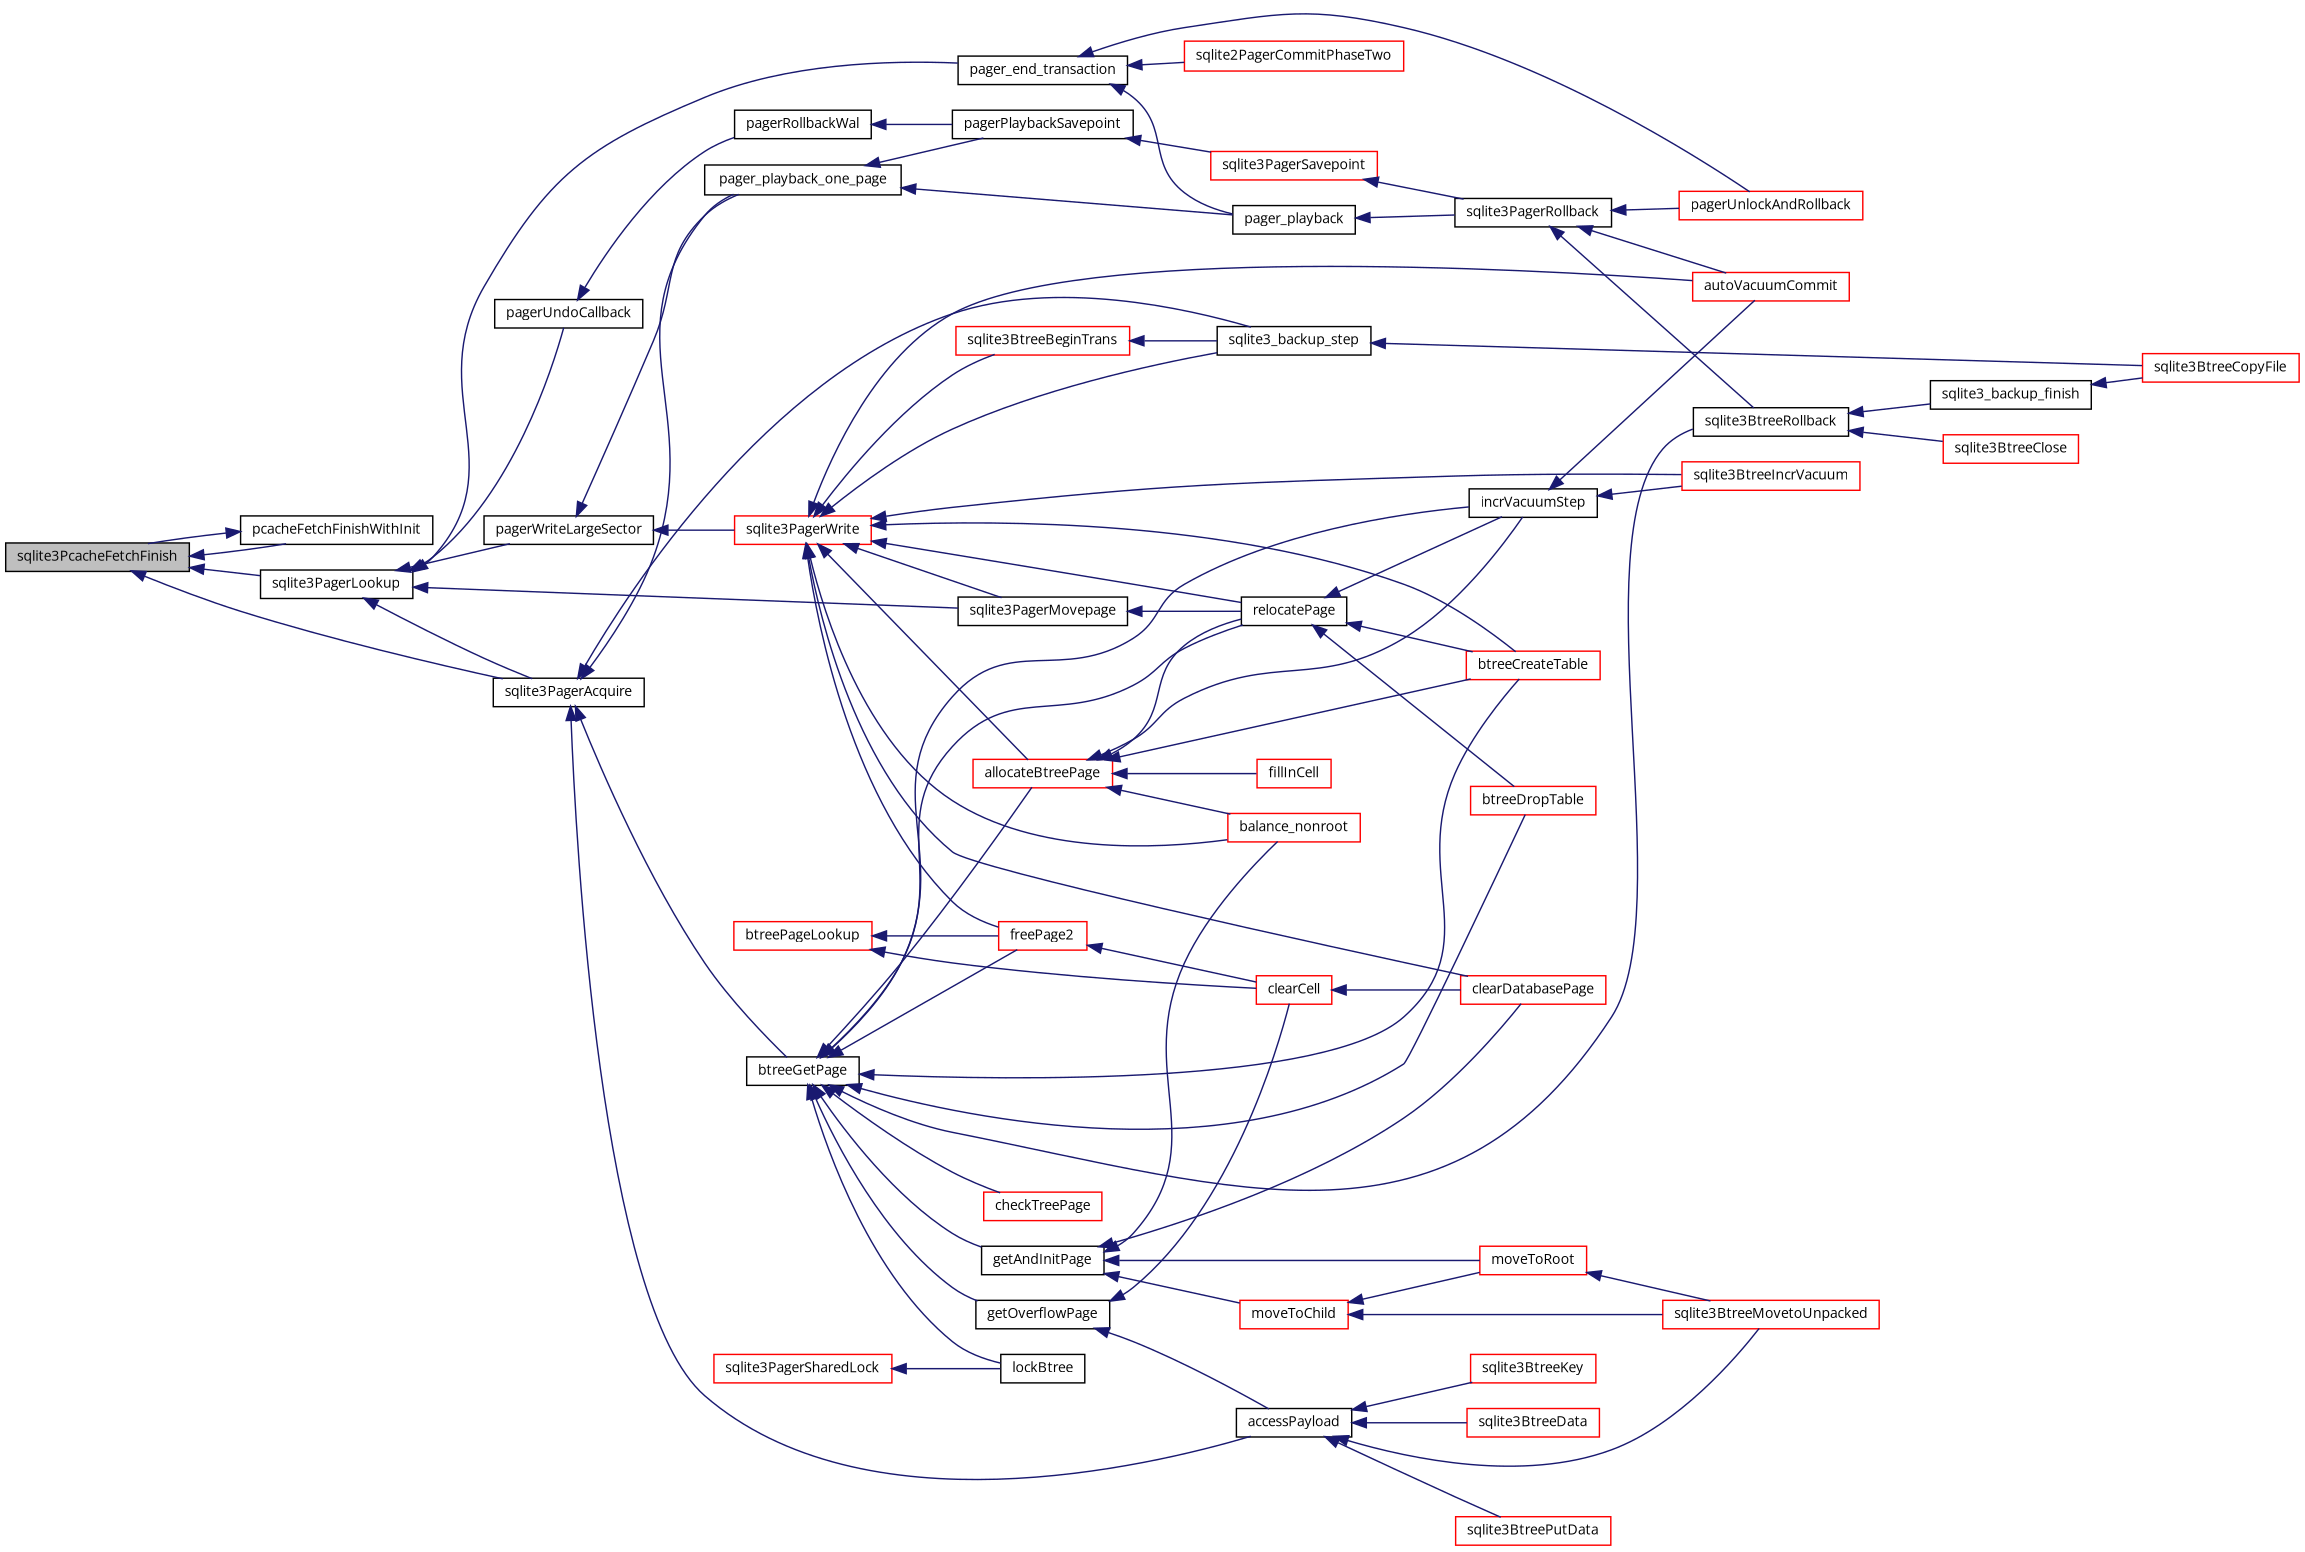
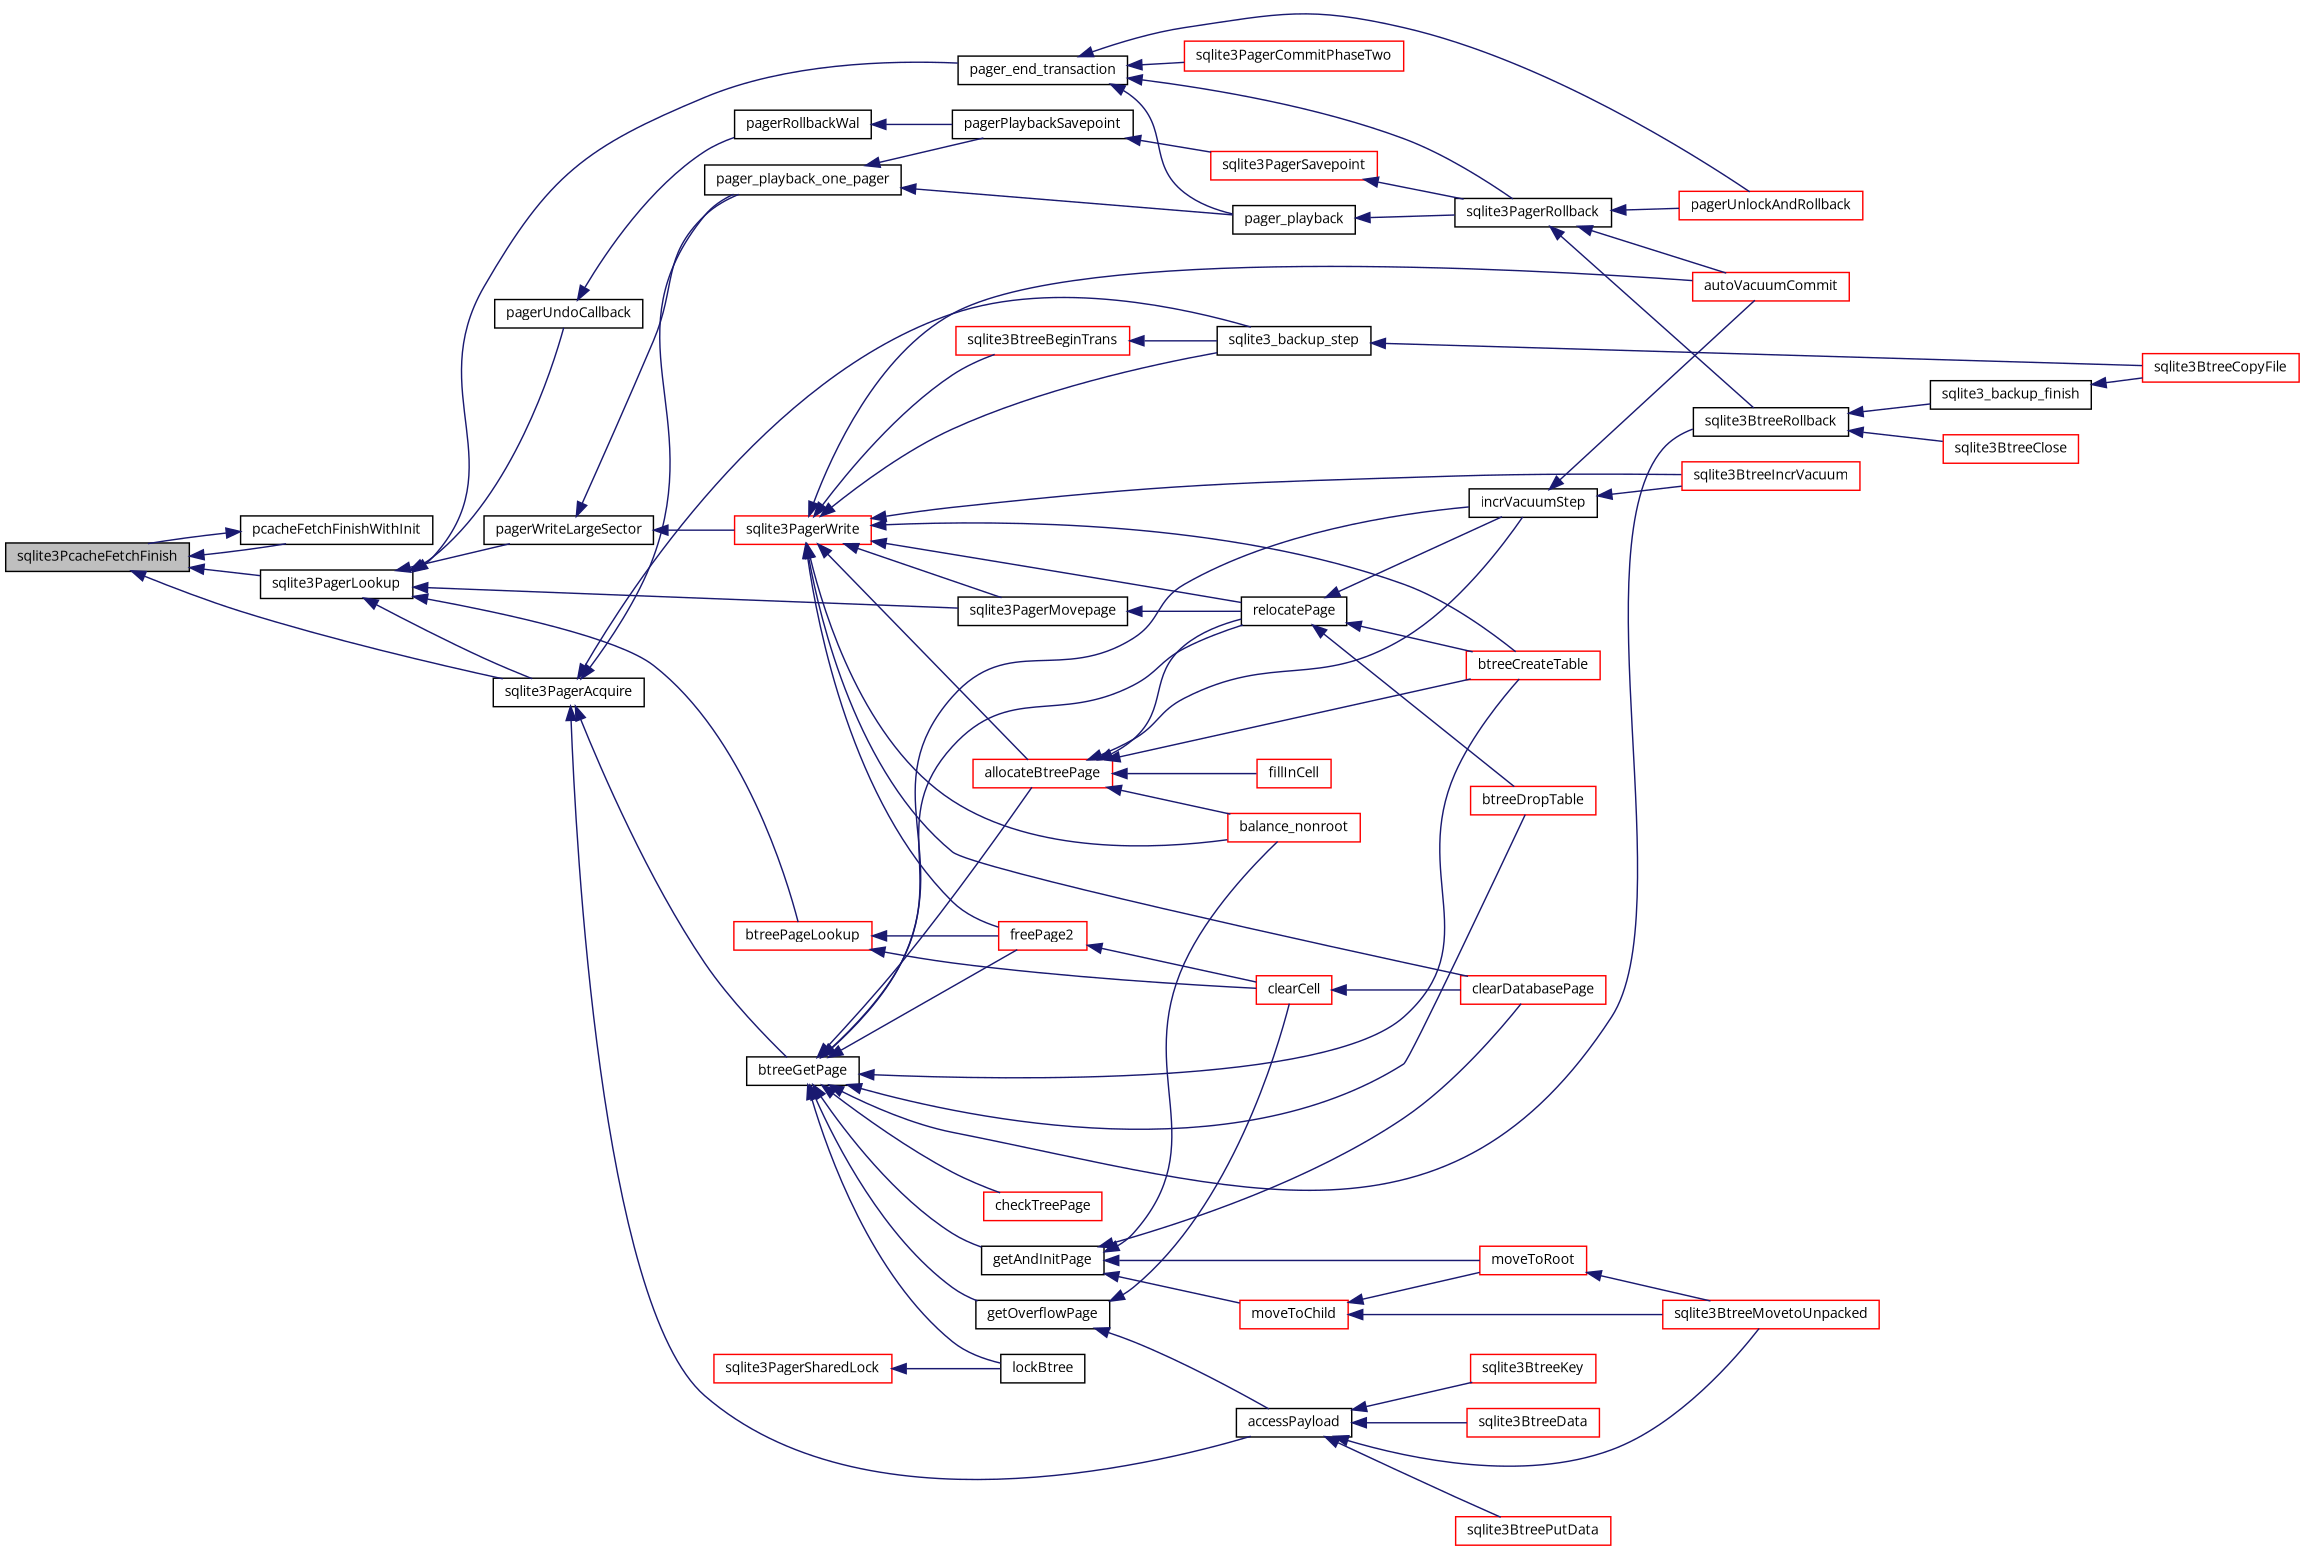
node "sqlite2PagerCommitPhaseTwo": label "sqlite2PagerCommitPhaseTwo" -> "sqlite3PagerCommitPhaseTwo"
edge "sqlite3PagerRollback" -> "pager_end_transaction": added
node "pager_playback_one_page": label "pager_playback_one_page" -> "pager_playback_one_pager"
edge "btreePageLookup" -> "sqlite3PagerLookup": added
